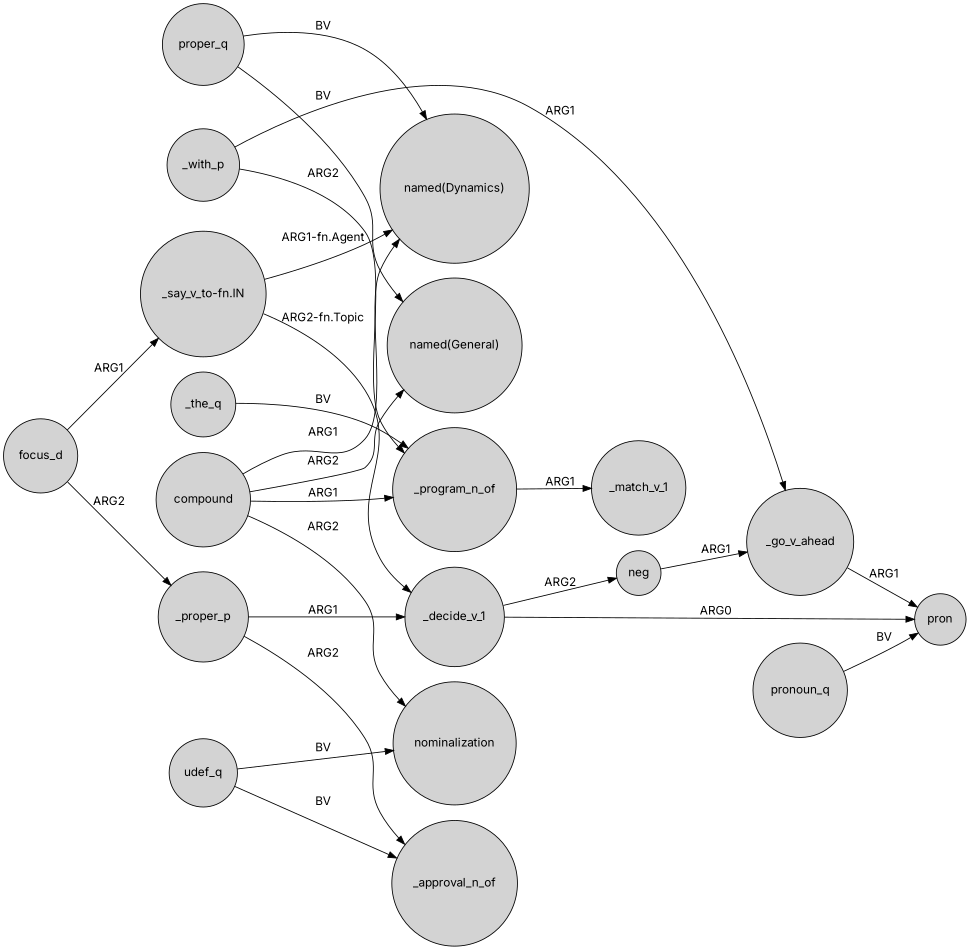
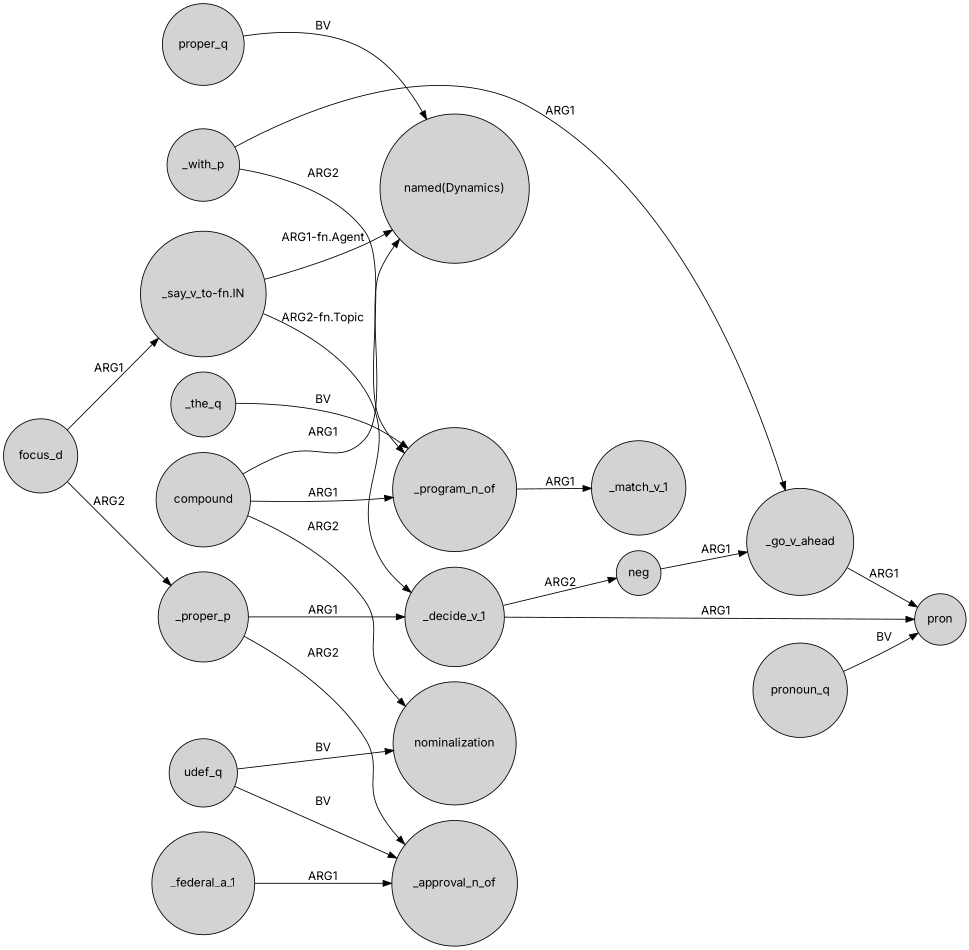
node "named(General)": removed
edge "_decide_v_1" -> "pron": label "ARG0" -> "ARG1"
node "_federal_a_1": added
